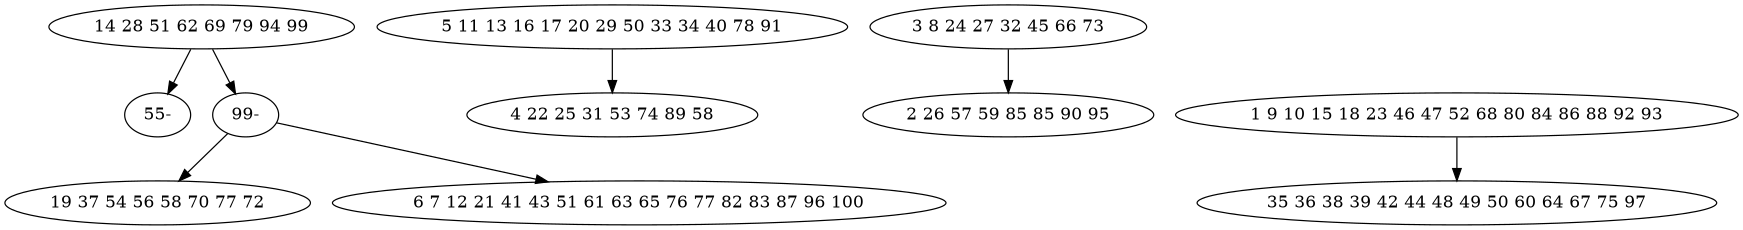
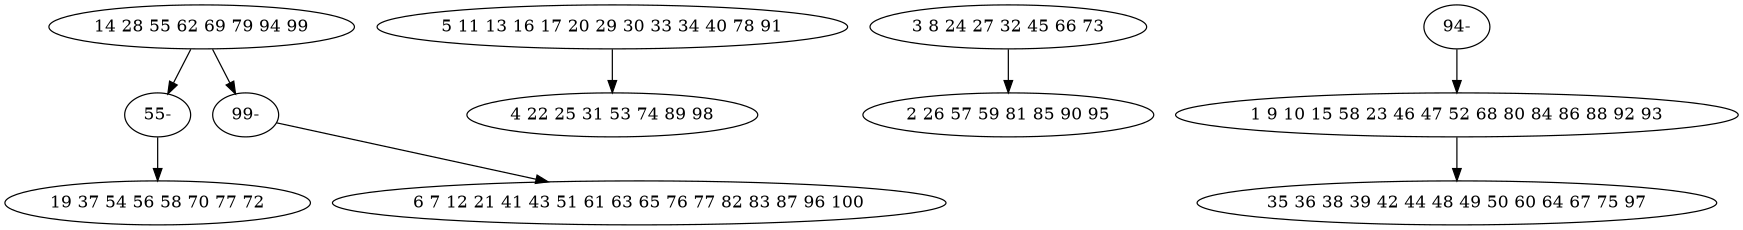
node "14 28 51 62 69 79 94 99": label "14 28 51 62 69 79 94 99" -> "14 28 55 62 69 79 94 99"
node "5 11 13 16 17 20 29 50 33 34 40 78 91": label "5 11 13 16 17 20 29 50 33 34 40 78 91" -> "5 11 13 16 17 20 29 30 33 34 40 78 91"
node "94-": added
node "4 22 25 31 53 74 89 58": label "4 22 25 31 53 74 89 58" -> "4 22 25 31 53 74 89 98"
node "2 26 57 59 85 85 90 95": label "2 26 57 59 85 85 90 95" -> "2 26 57 59 81 85 90 95"
node "1 9 10 15 18 23 46 47 52 68 80 84 86 88 92 93": label "1 9 10 15 18 23 46 47 52 68 80 84 86 88 92 93" -> "1 9 10 15 58 23 46 47 52 68 80 84 86 88 92 93"
edge "99-" -> "19 37 54 56 58 70 77 72": now "55-" -> "19 37 54 56 58 70 77 72"
